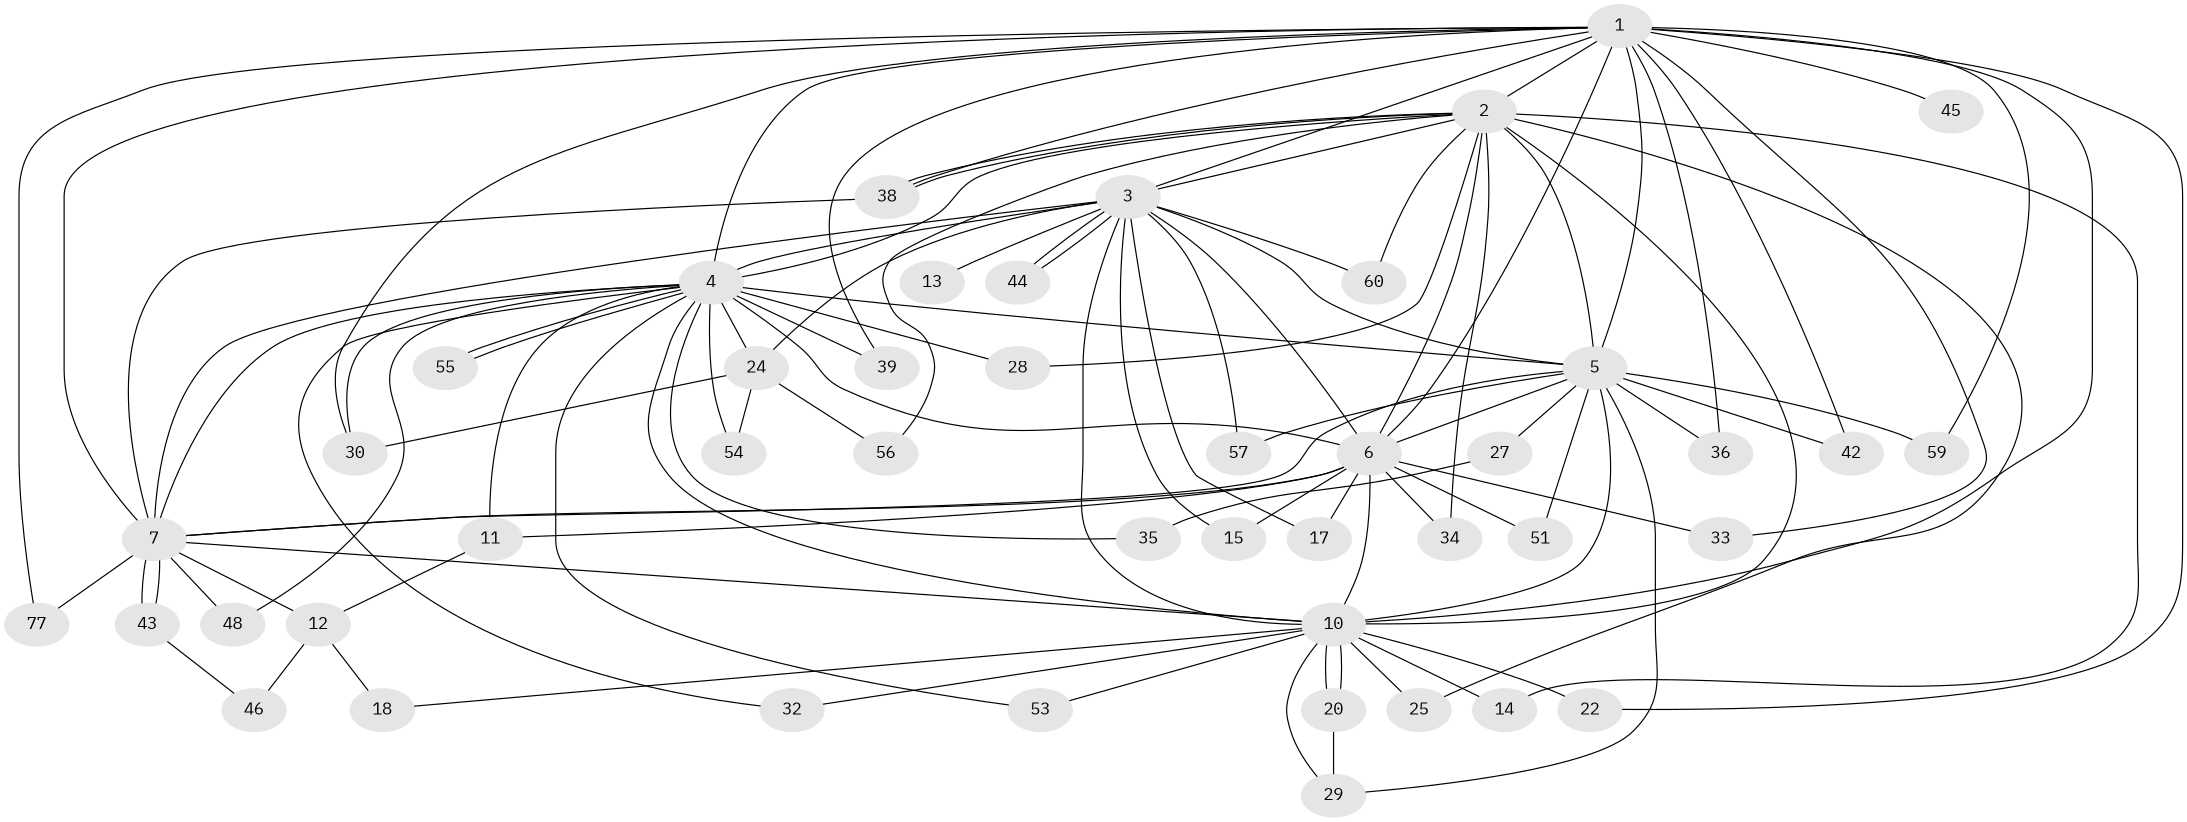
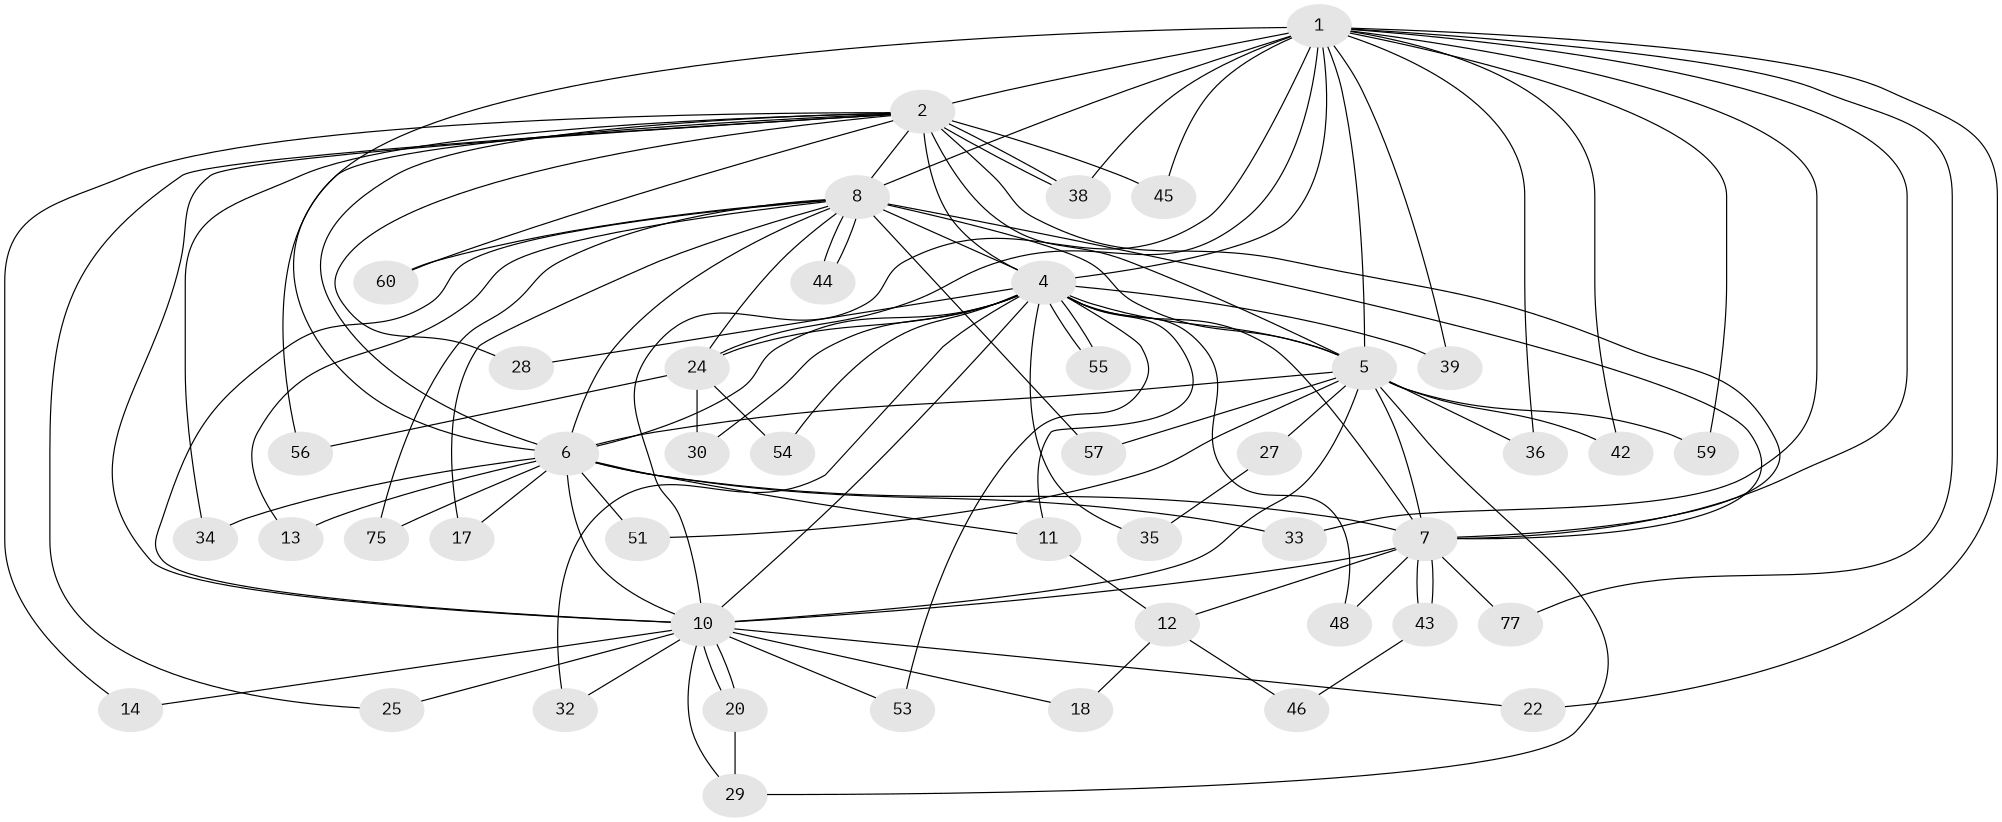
edge "1" -- "30": now "1" -- "24"
edge "2" -- "45": added
node "3": label "3" -> "8"
edge "38" -- "7": now "2" -- "7"
edge "6" -- "13": added
node "15": label "15" -> "75"
